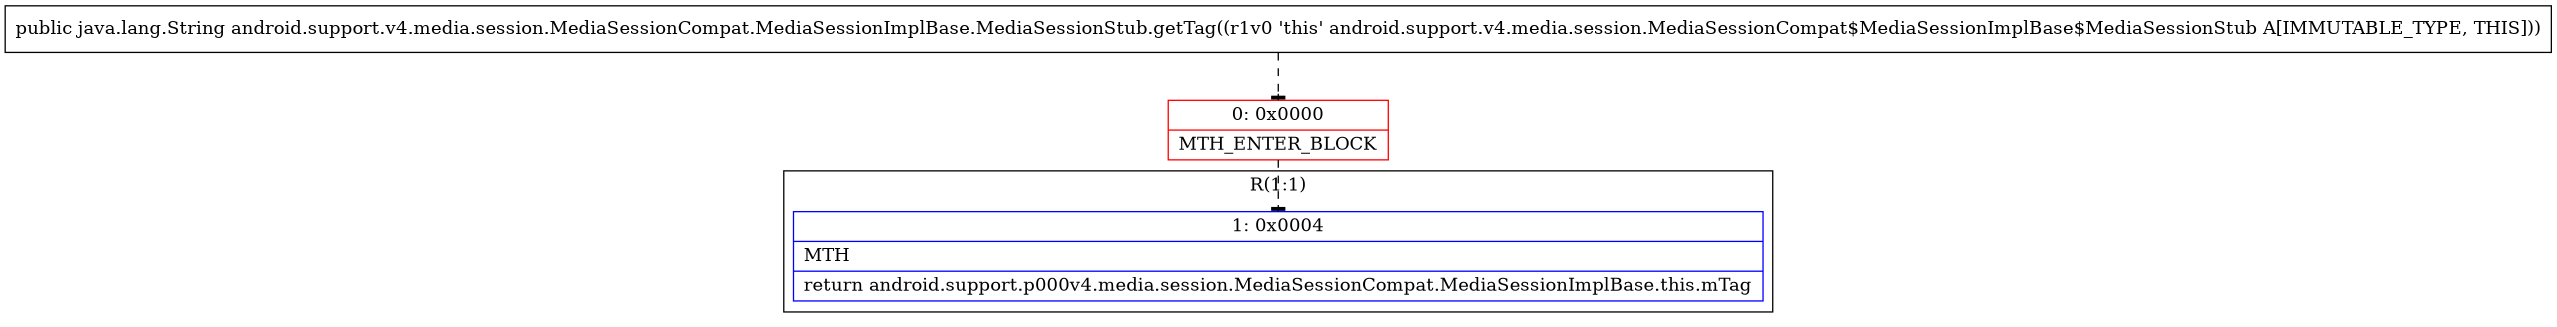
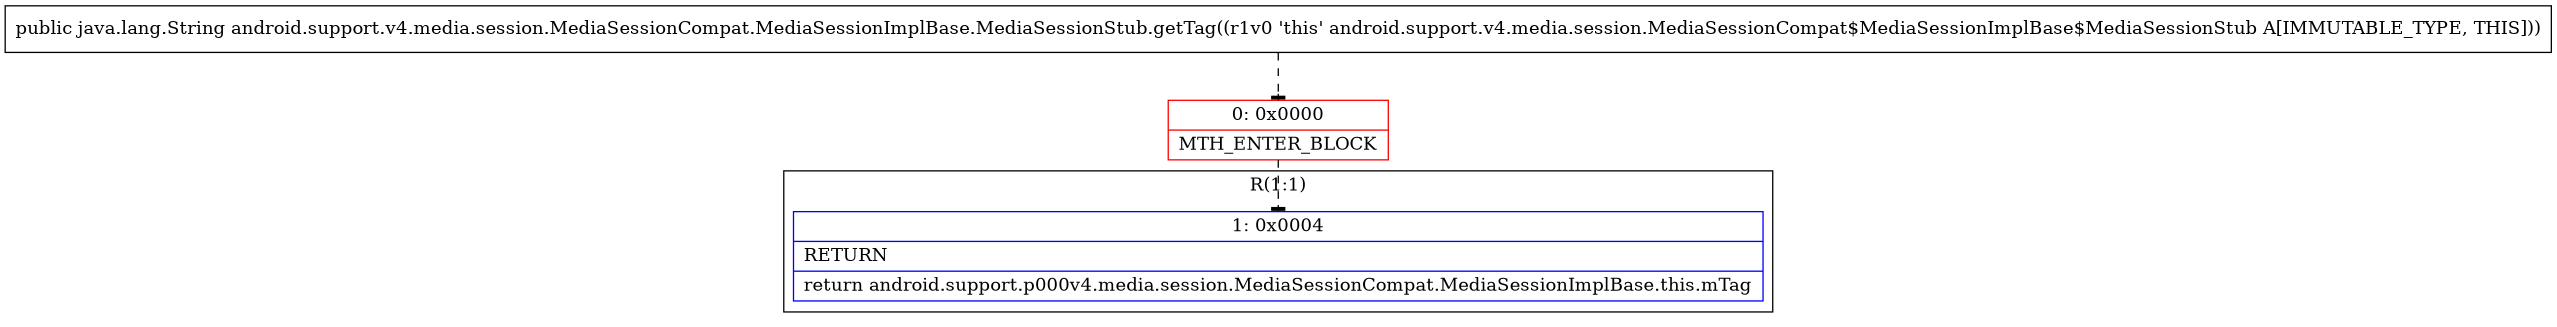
node "1: 0x0004": text "MTH" -> "RETURN"
